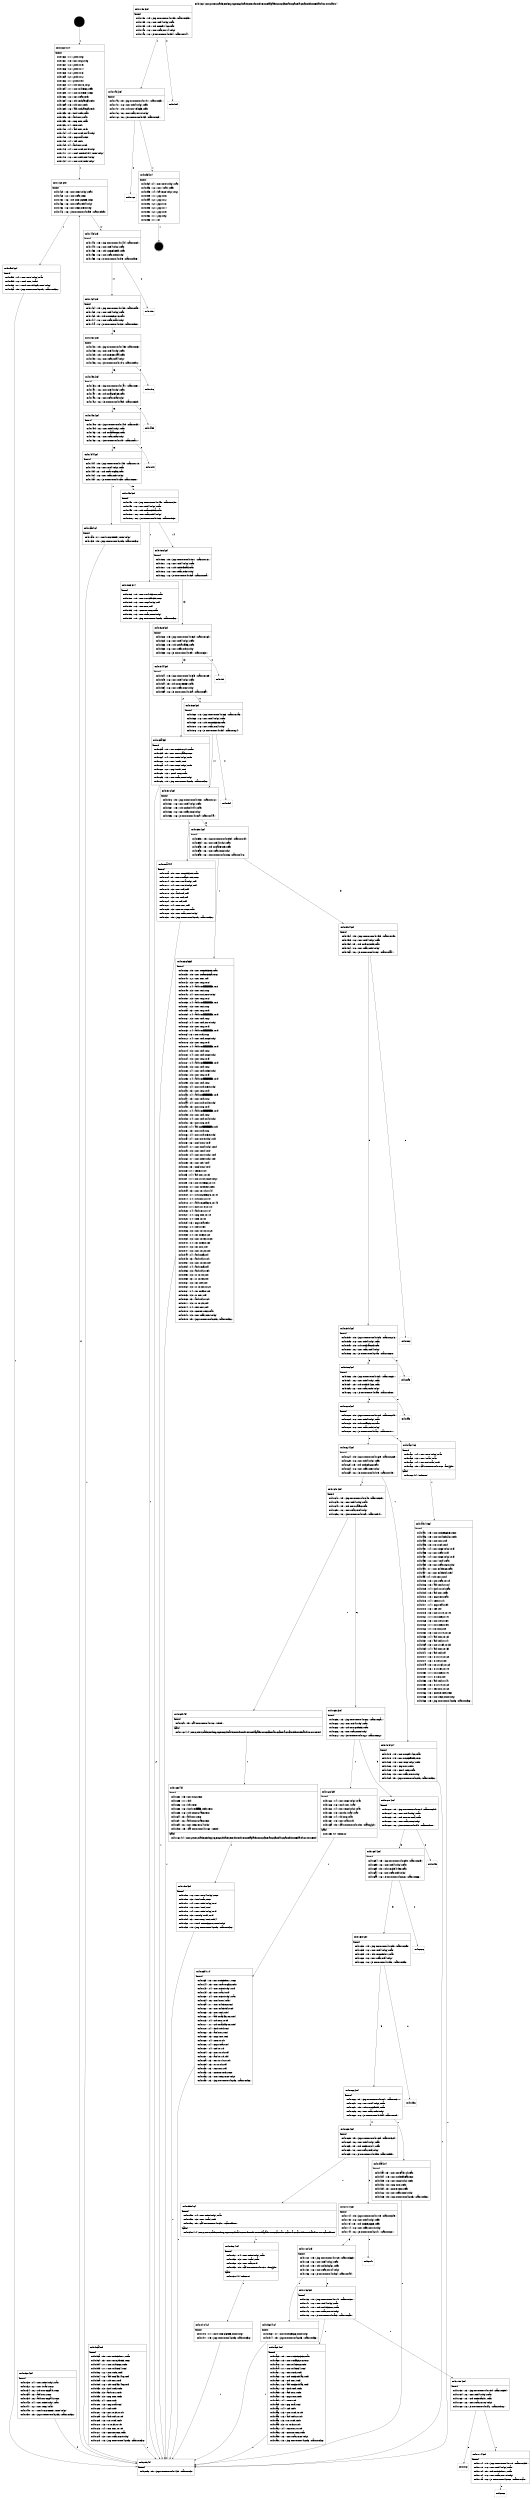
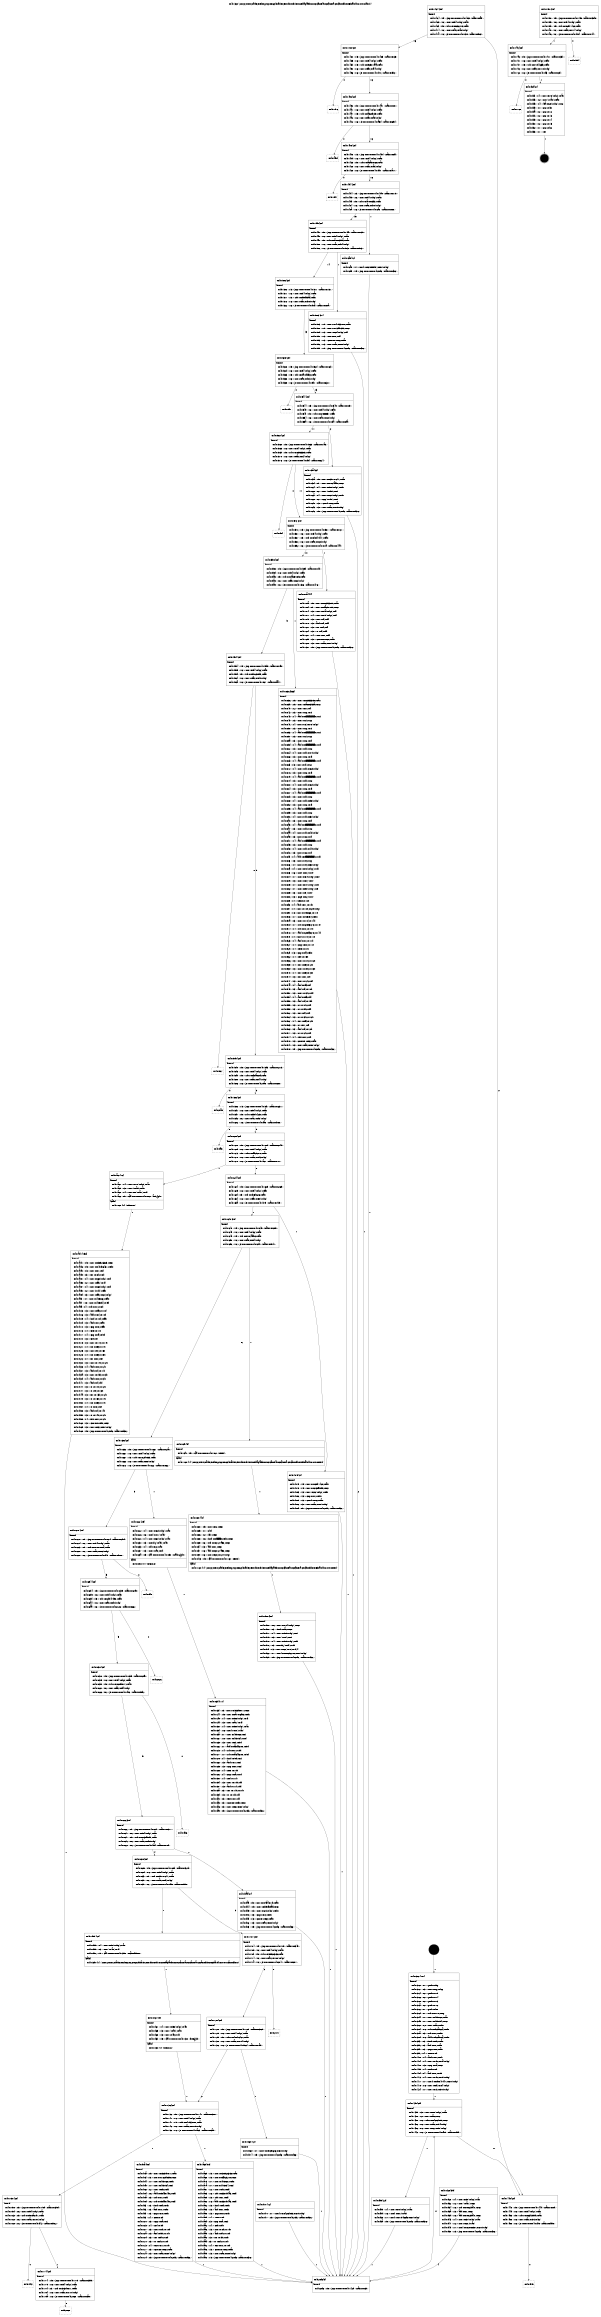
edge "0x401448 [28]" -> "0x401464 [28]": reversed
edge "0x401d61 [15]" -> "0x401d70 [12]": now "0x401d61 [15]" -> "0x40173c [28]"
